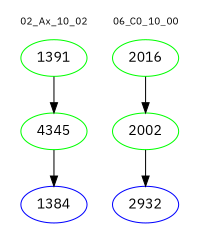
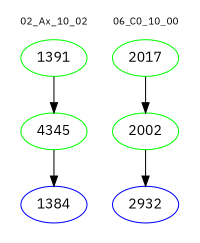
node "2016": label "2016" -> "2017"
